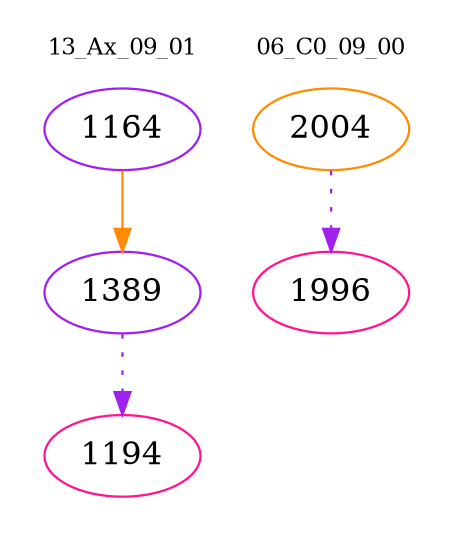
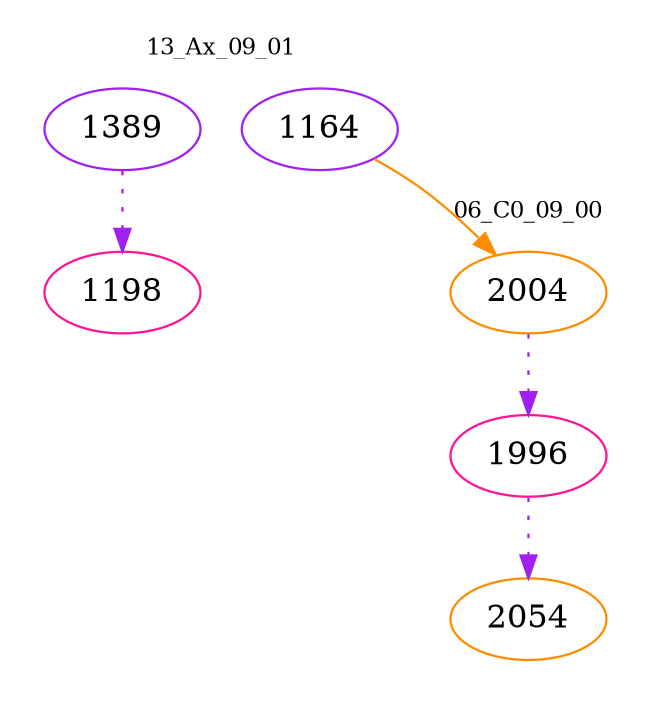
edge "1164" -> "1389": now "1164" -> "2004"
node "1194": label "1194" -> "1198"
node "2054": added
